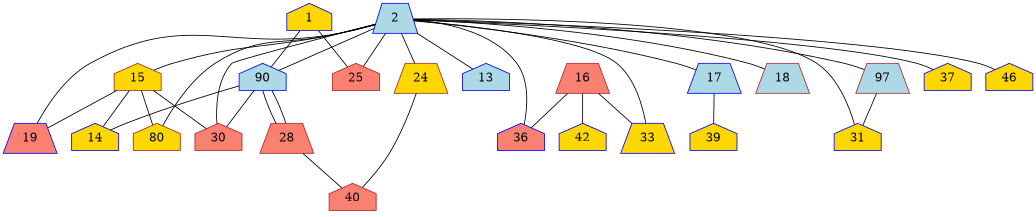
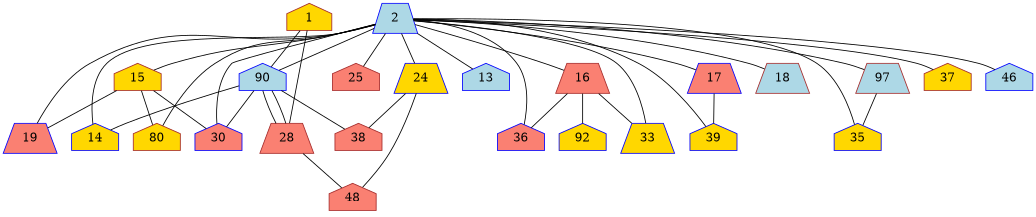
node "1": color blue -> brown
edge "2" -- "16": added
edge "1" -- "25": now "1" -- "28"
edge "2" -- "39": added
node "24": color brown -> blue
node "17": fillcolor lightblue -> salmon
node "37": color blue -> brown
node "46": fillcolor gold -> lightblue
edge "15" -- "14": now "2" -- "14"
node "30": color brown -> blue
node "38": added
node "42": label "42" -> "92"
node "31": label "31" -> "35"
node "40": label "40" -> "48"
